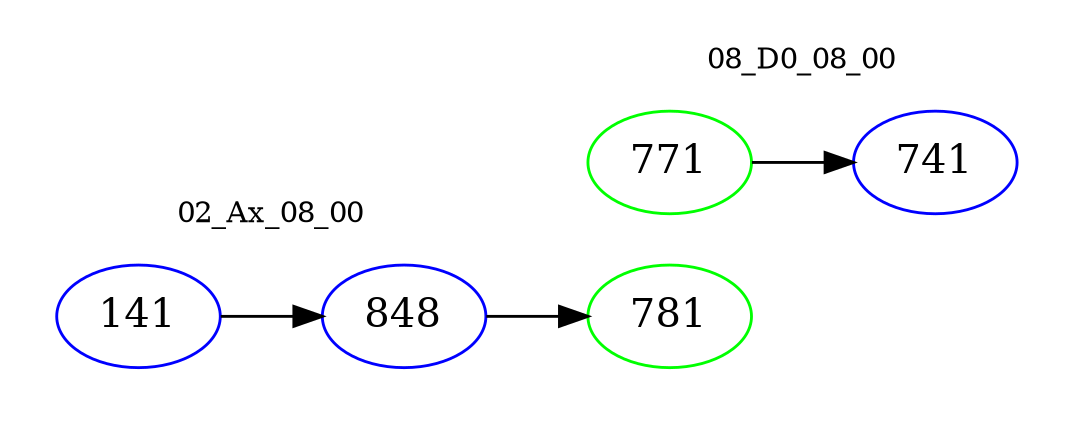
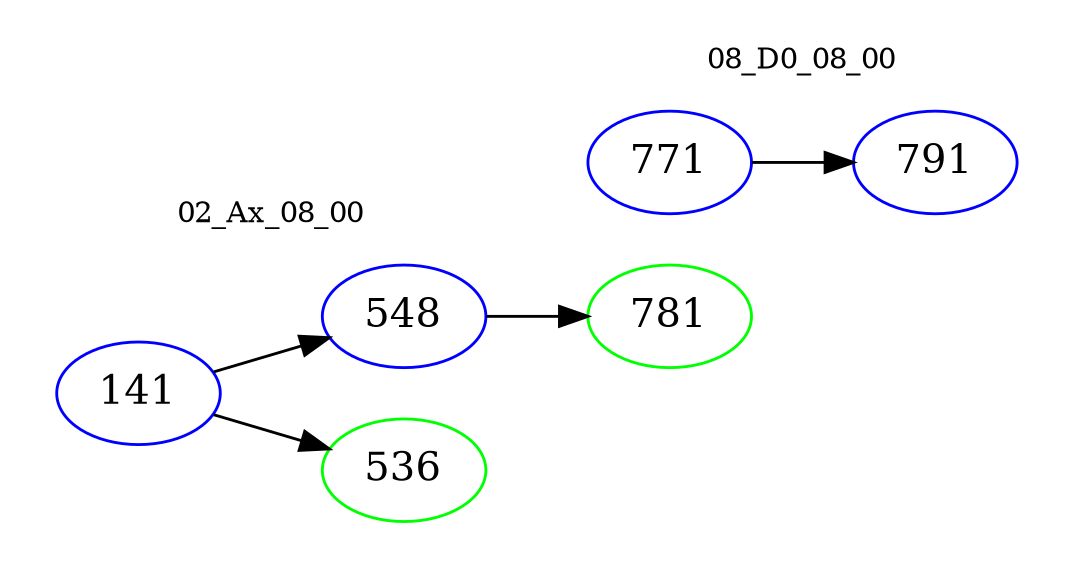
node "771": color green -> blue
node "741": label "741" -> "791"
node "848": label "848" -> "548"
node "536": added
